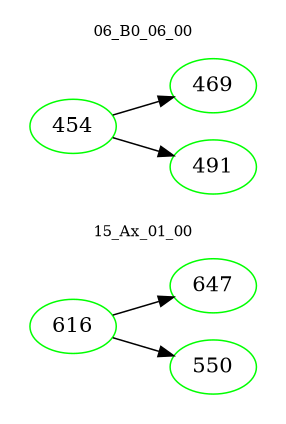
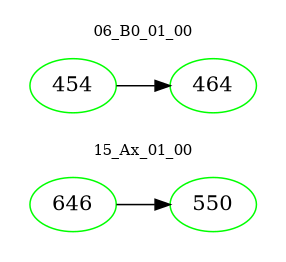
cluster "06_B0_06_00": label "06_B0_06_00" -> "06_B0_01_00"
node "469": label "469" -> "464"
node "491": removed
node "647": removed
node "616": label "616" -> "646"
